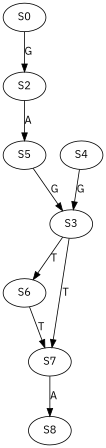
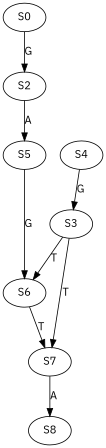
edge "S5" -> "S3": now "S5" -> "S6"
